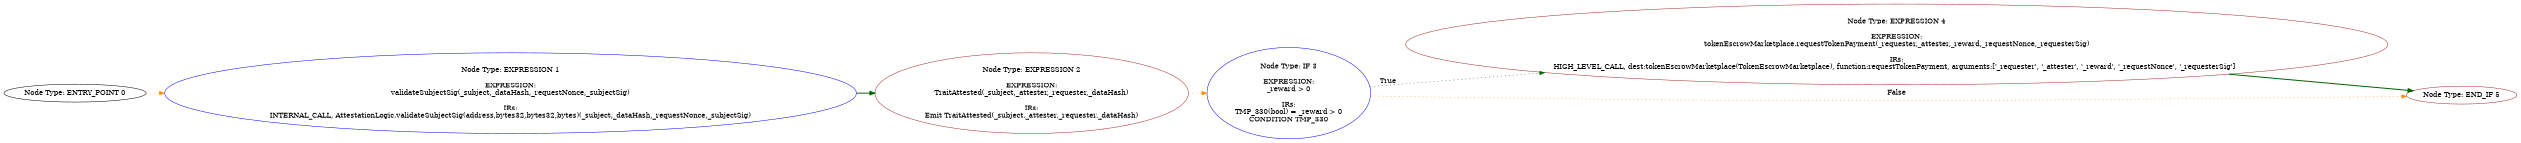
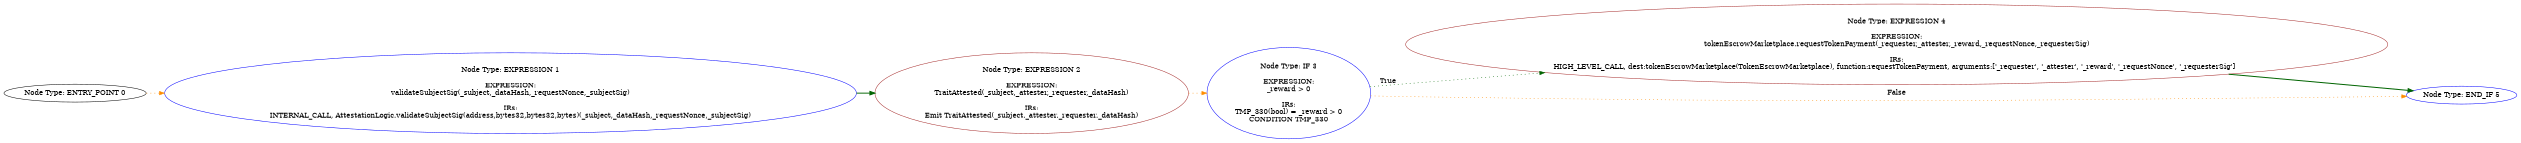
node "Node Type: END_IF 5": color brown -> blue
